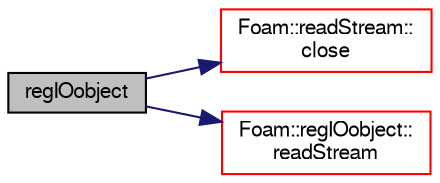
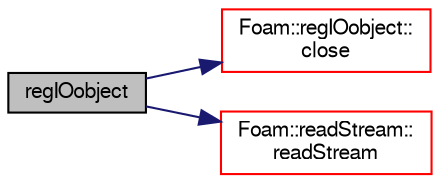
node "Foam::readStream:: close": label "Foam::readStream:: close" -> "Foam::regIOobject:: close"
node "Foam::regIOobject:: readStream": label "Foam::regIOobject:: readStream" -> "Foam::readStream:: readStream"
